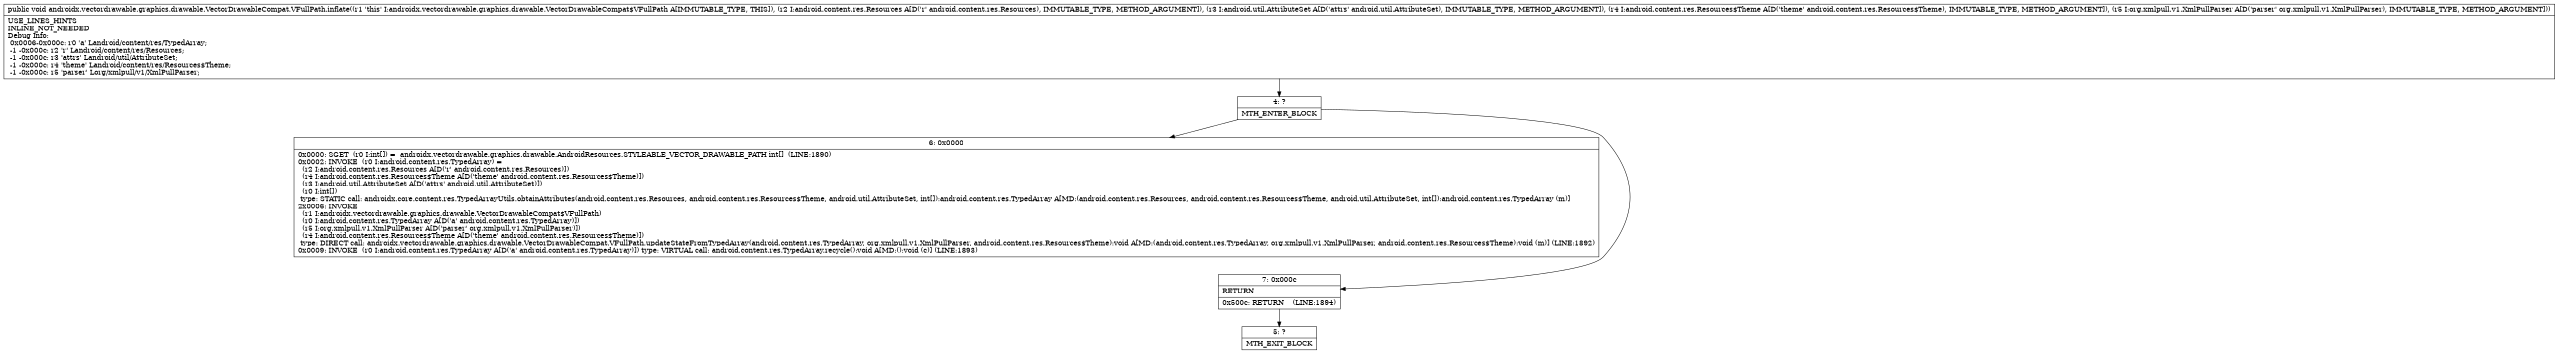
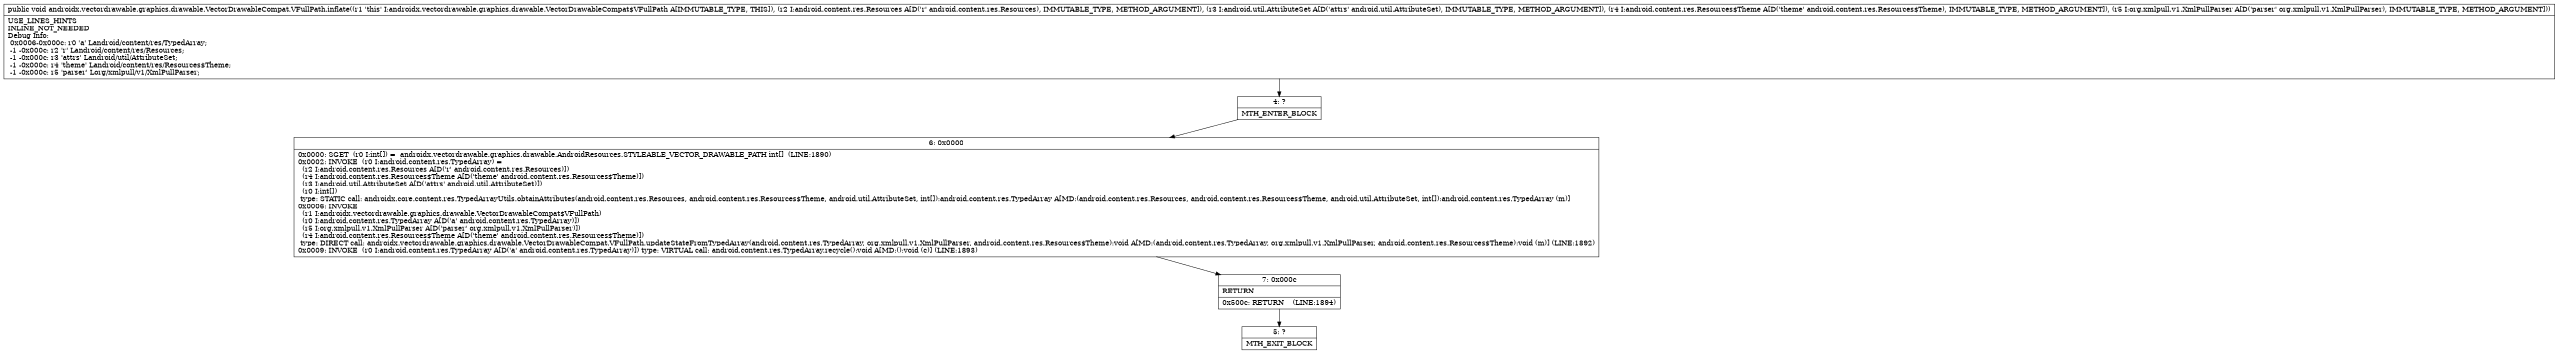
edge "4: ?" -> "7: 0x000c": now "6: 0x0000" -> "7: 0x000c"
node "6: 0x0000": text "2x0006: INVOKE" -> "0x0006: INVOKE"
